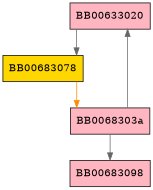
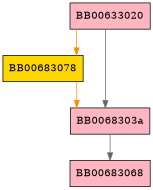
edge "BB00633020" -> "BB00683078": color gray40 -> darkorange
edge "BB0068303a" -> "BB00633020": reversed
node "BB00683098": label "BB00683098" -> "BB00683068"
